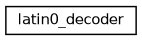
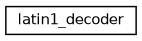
node "latin0_decoder": label "latin0_decoder" -> "latin1_decoder"
